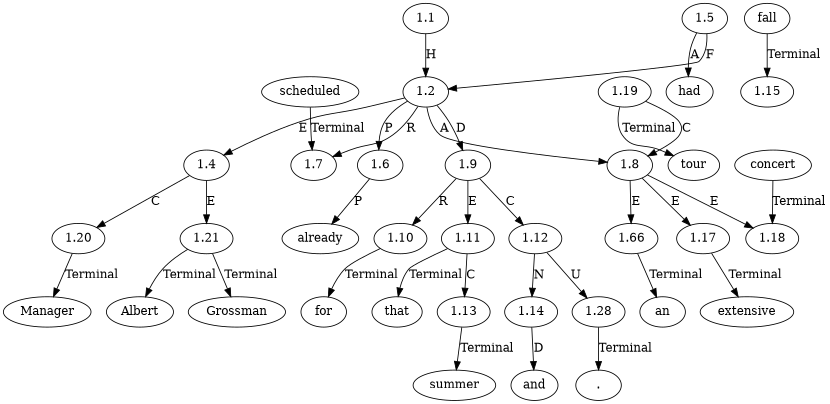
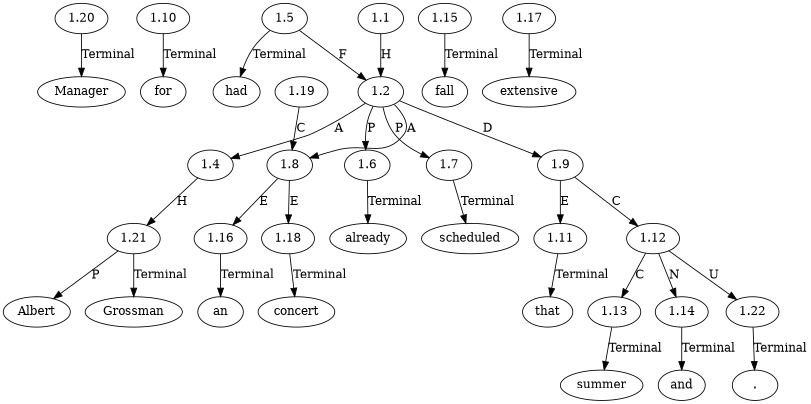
edge "fall" -> "1.15": reversed
edge "1.5" -> "had": label "A" -> "Terminal"
edge "scheduled" -> "1.7": reversed
edge "1.2" -> "1.4": label "E" -> "A"
edge "1.2" -> "1.7": label "R" -> "P"
node "tour": removed
edge "concert" -> "1.18": reversed
edge "1.4" -> "1.20": removed, label "C"
edge "1.9" -> "1.10": removed, label "R"
edge "1.8" -> "1.17": removed, label "E"
edge "1.4" -> "1.21": label "E" -> "H"
edge "1.6" -> "already": label "P" -> "Terminal"
node "1.66": label "1.66" -> "1.16"
edge "1.11" -> "1.13": now "1.12" -> "1.13"
edge "1.21" -> "Albert": label "Terminal" -> "P"
node "1.28": label "1.28" -> "1.22"
edge "1.14" -> "and": label "D" -> "Terminal"
